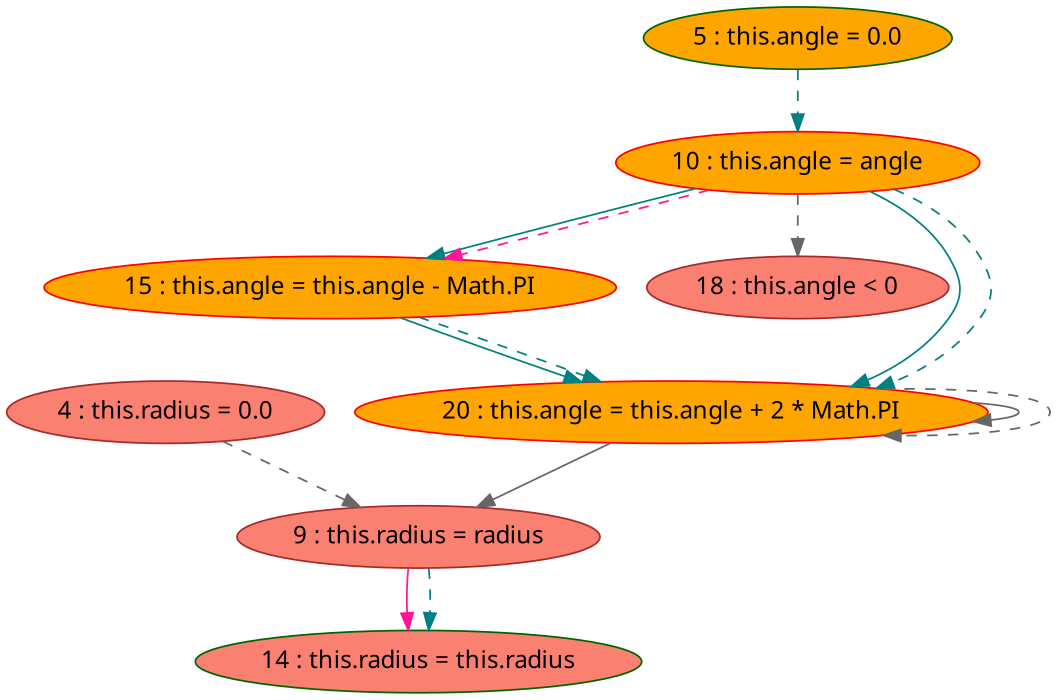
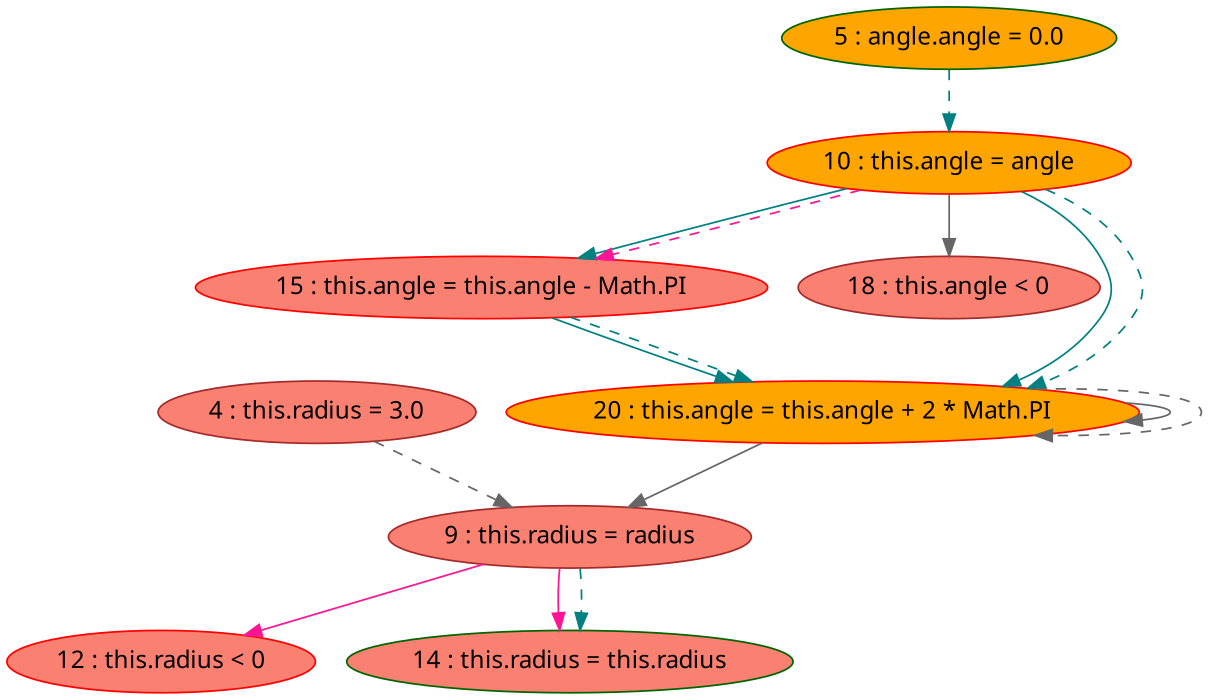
node "5 : this.angle = 0.0": label "5 : this.angle = 0.0" -> "5 : angle.angle = 0.0"
edge "10 : this.angle = angle" -> "18 : this.angle < 0": style dashed -> solid
node "15 : this.angle = this.angle - Math.PI": fillcolor orange -> salmon
node "4 : this.radius = 0.0": label "4 : this.radius = 0.0" -> "4 : this.radius = 3.0"
node "12 : this.radius < 0": added
